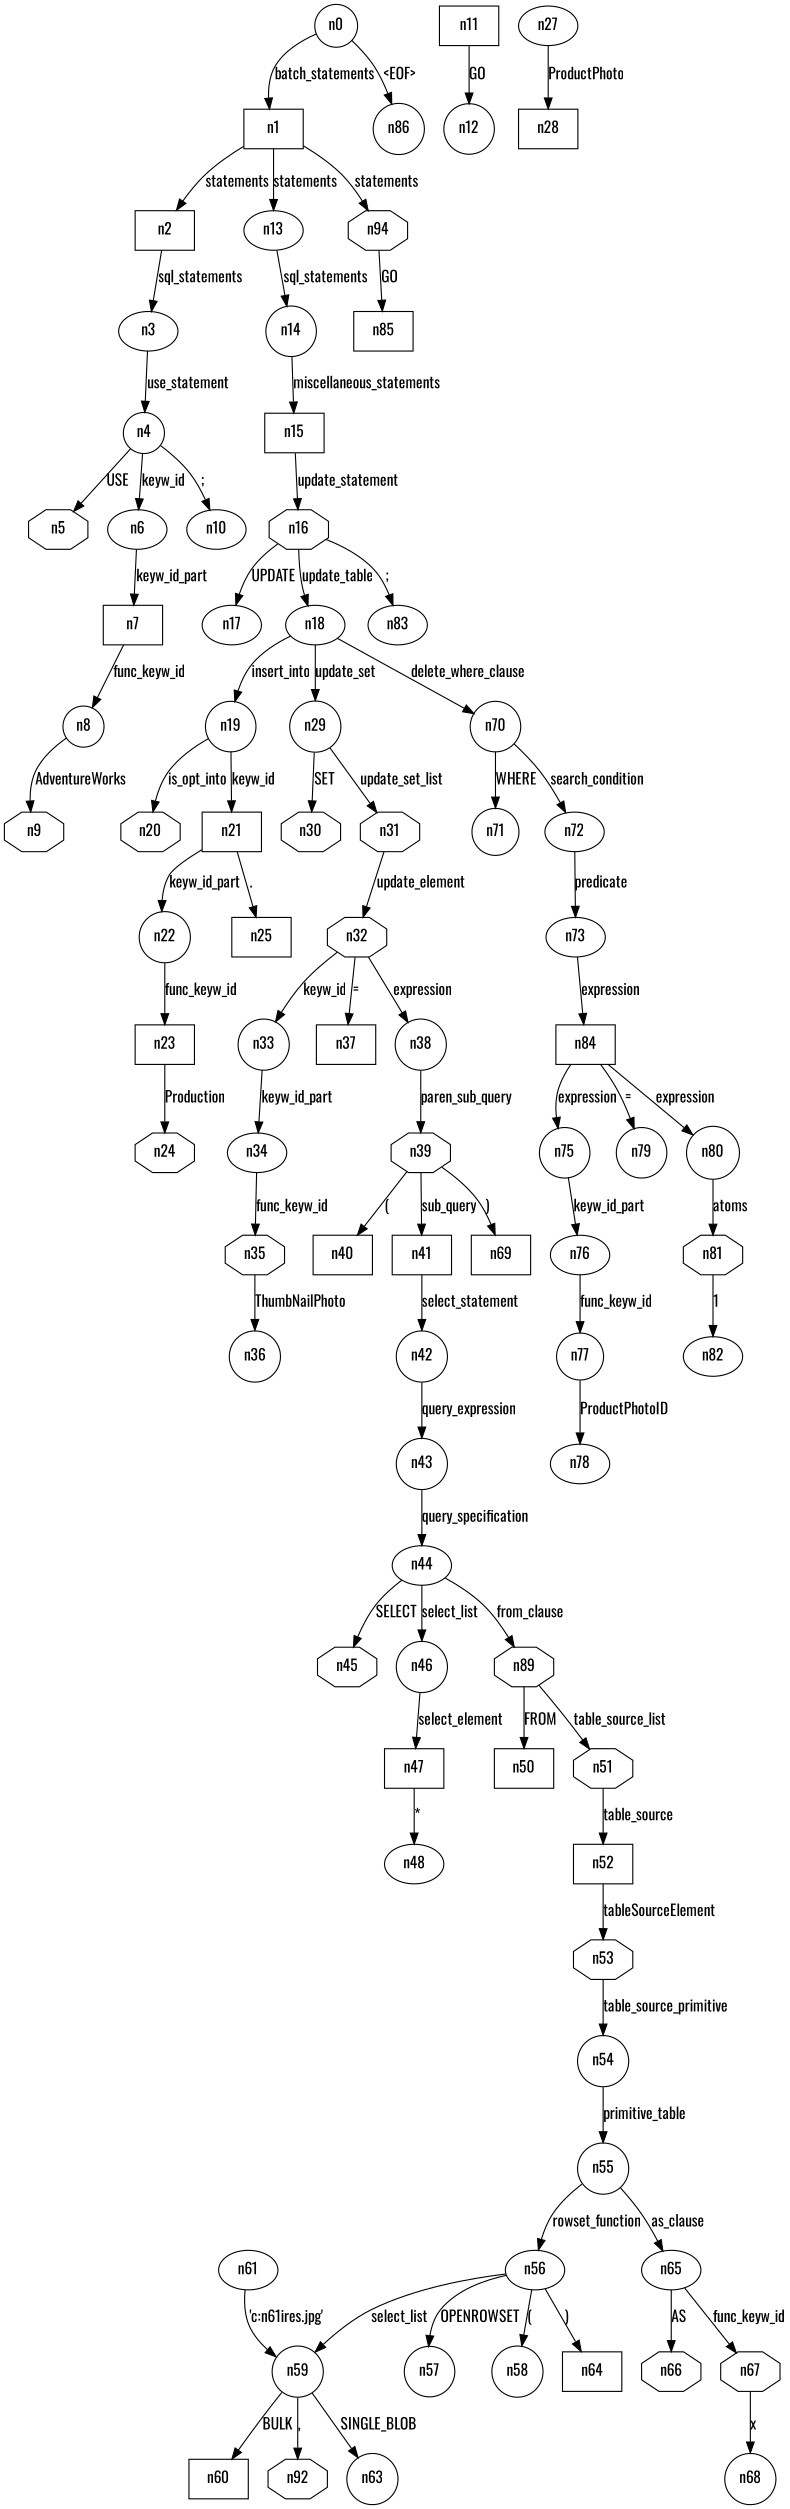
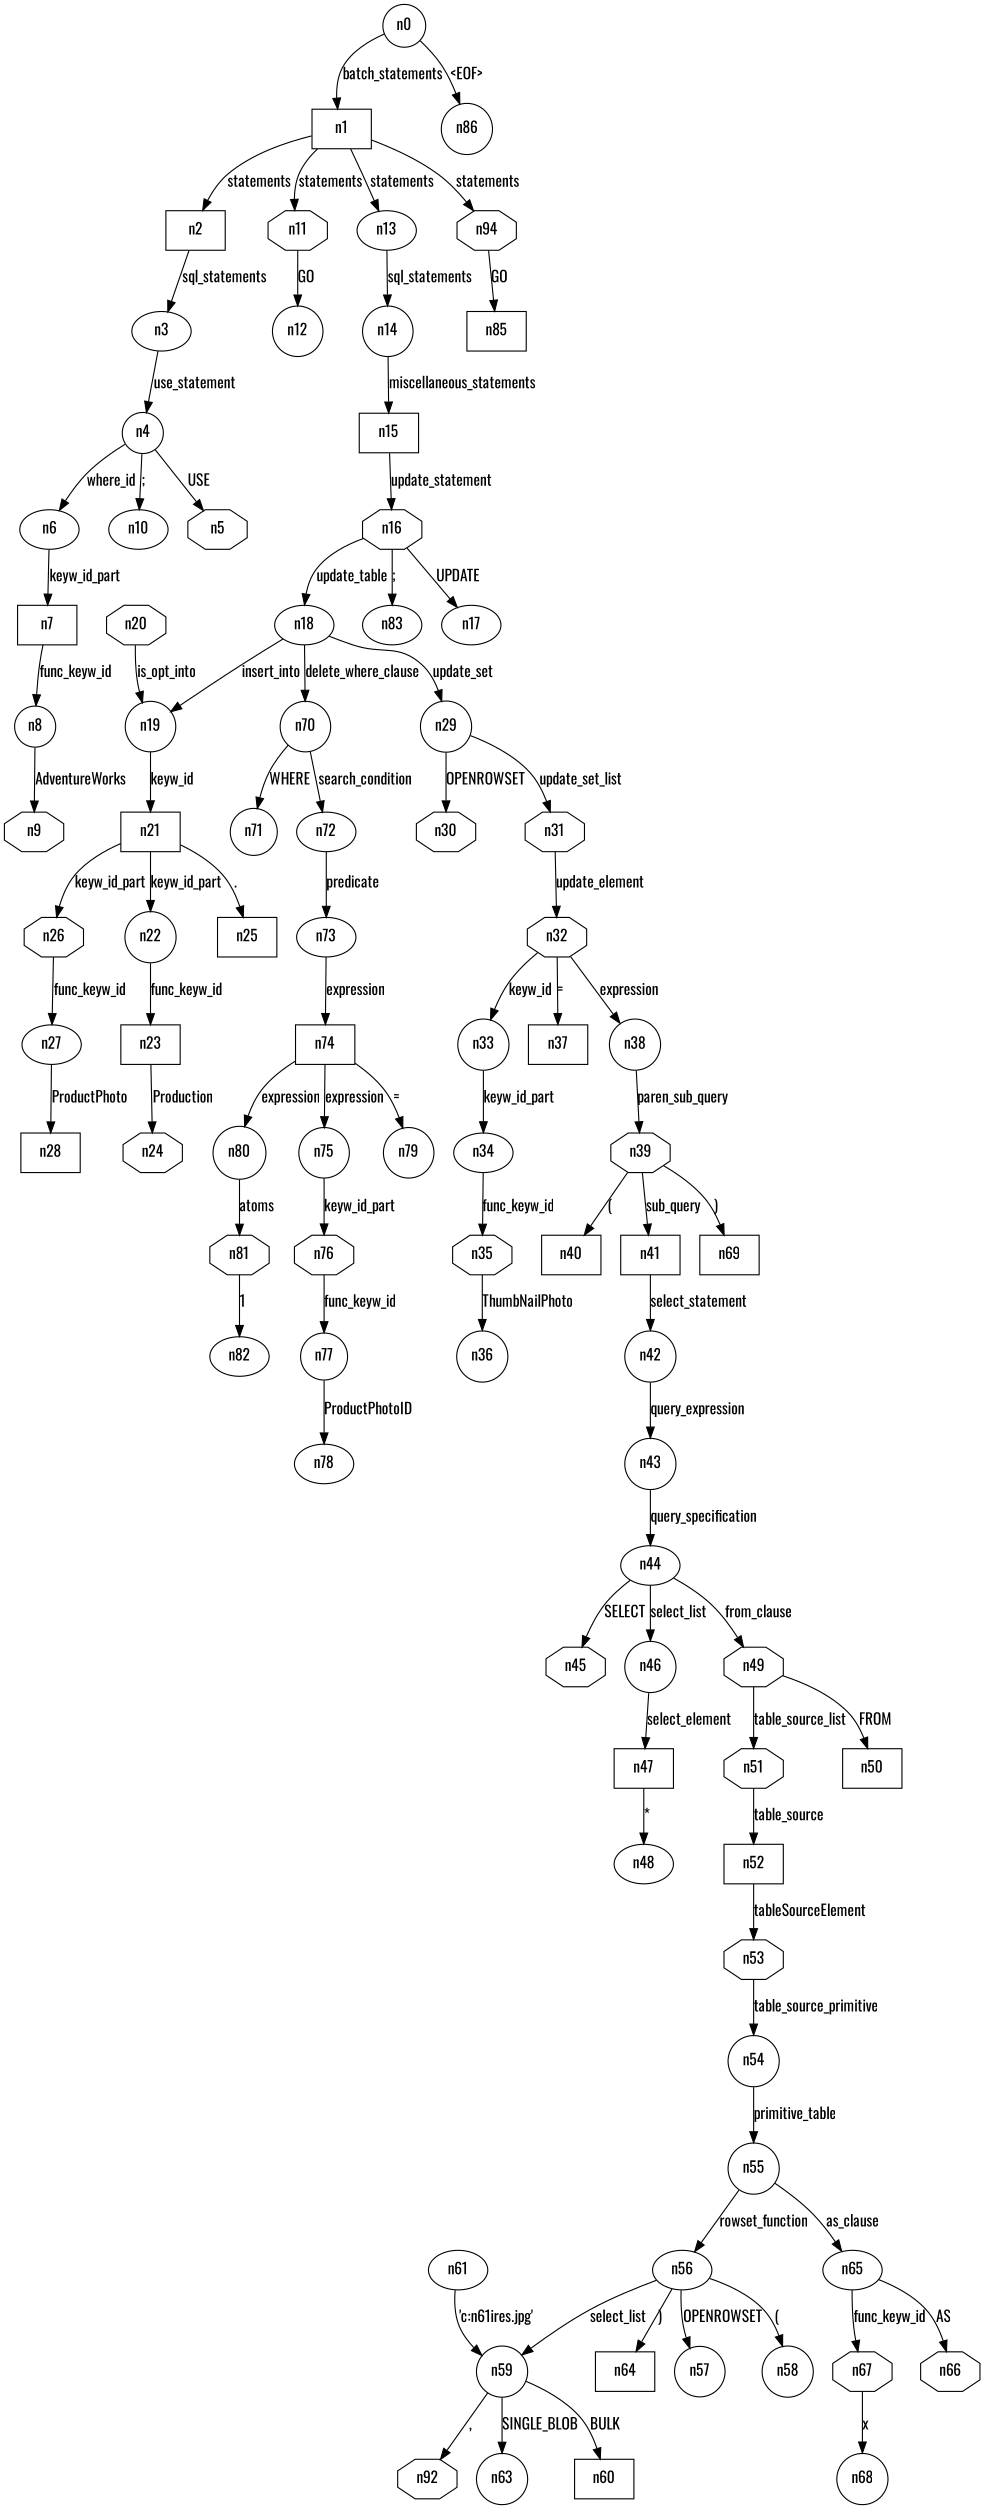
node "n11": shape box -> octagon
edge "n1" -> "n11": added, label "statements"
edge "n4" -> "n6": label "keyw_id" -> "where_id"
edge "n19" -> "n20": reversed
edge "n29" -> "n30": label "SET" -> "OPENROWSET"
node "n26": added
node "n84": label "n84" -> "n74"
node "n76": shape ellipse -> octagon
node "n89": label "n89" -> "n49"
